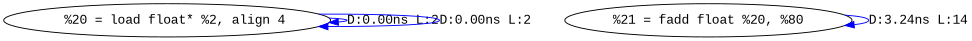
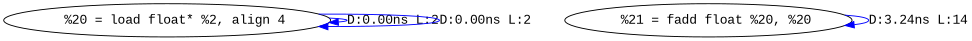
node "%21 = fadd float %20, %80": label "%21 = fadd float %20, %80" -> "%21 = fadd float %20, %20"
